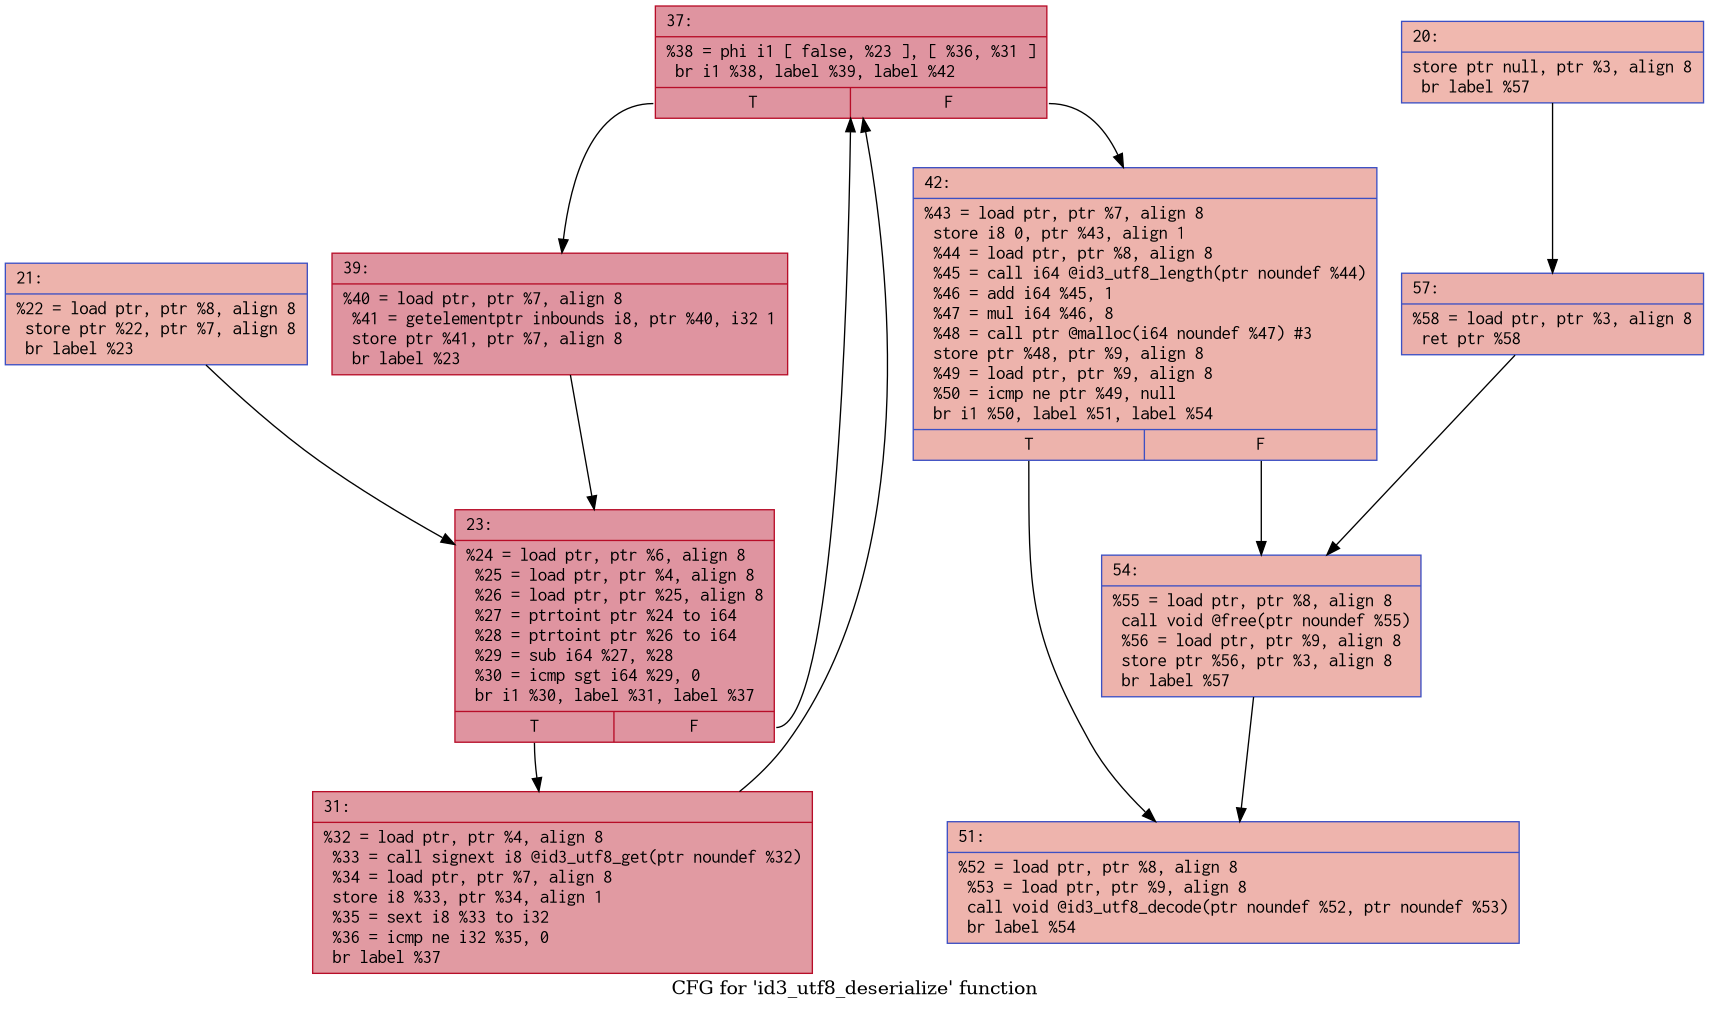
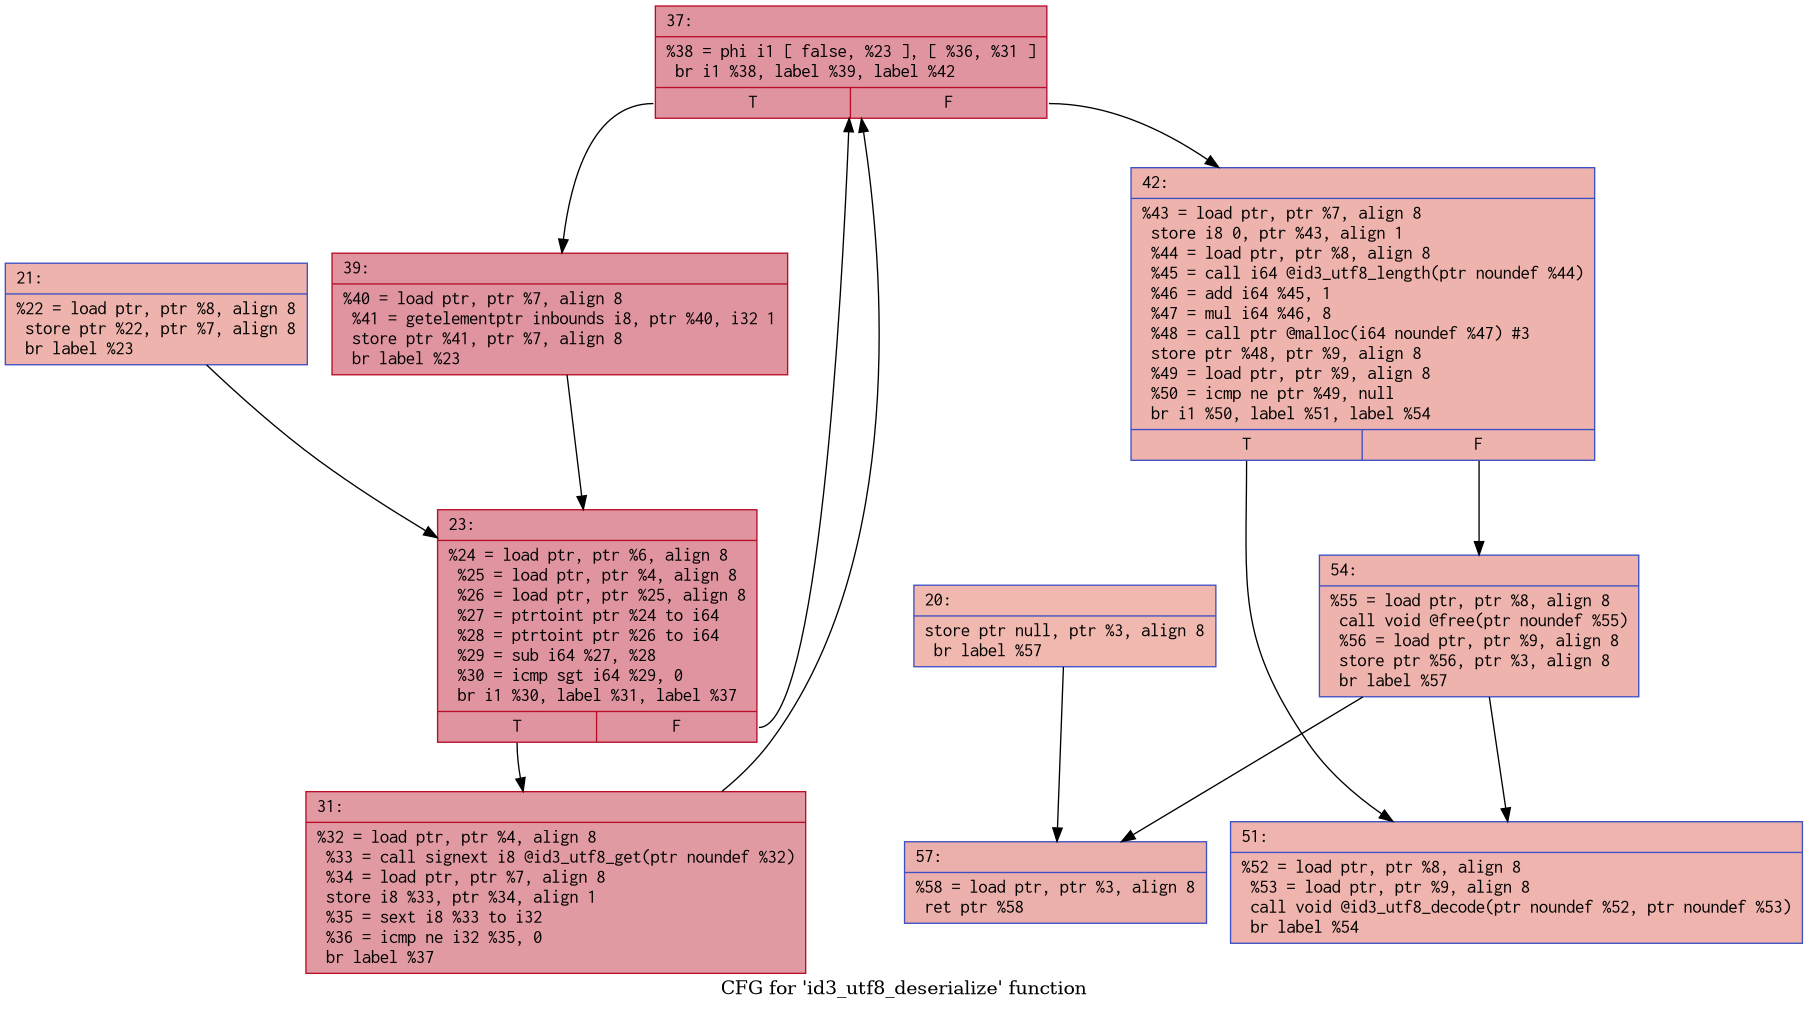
edge "57:" -> "54:": reversed
